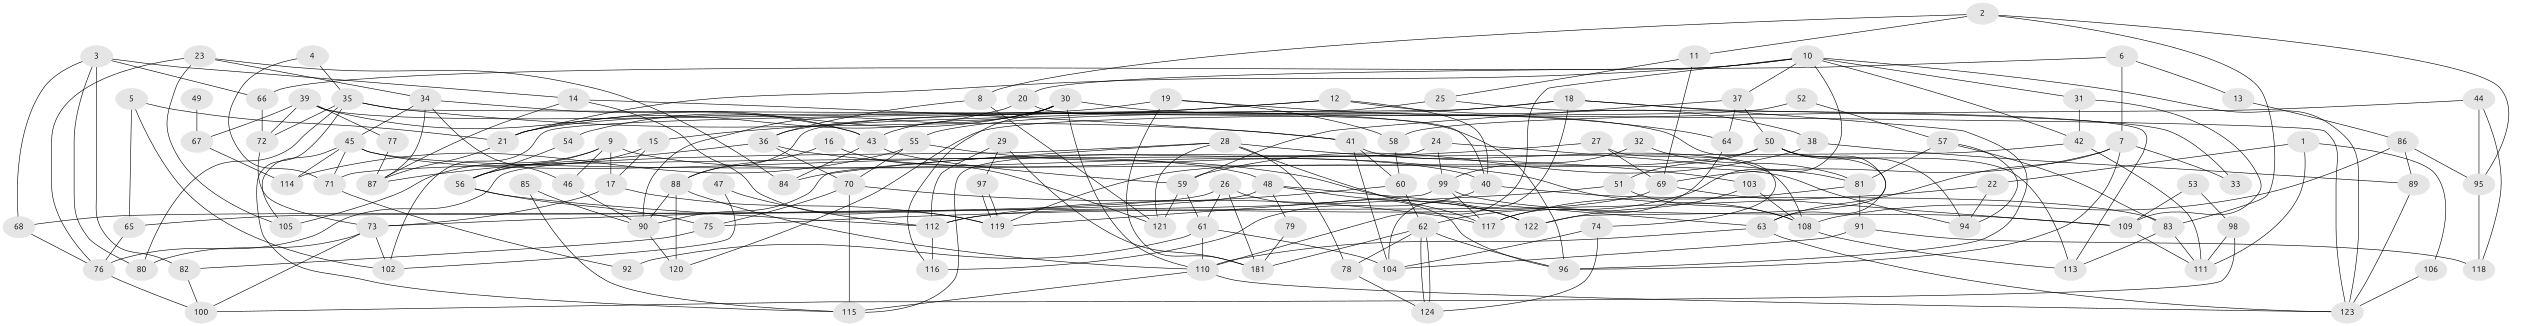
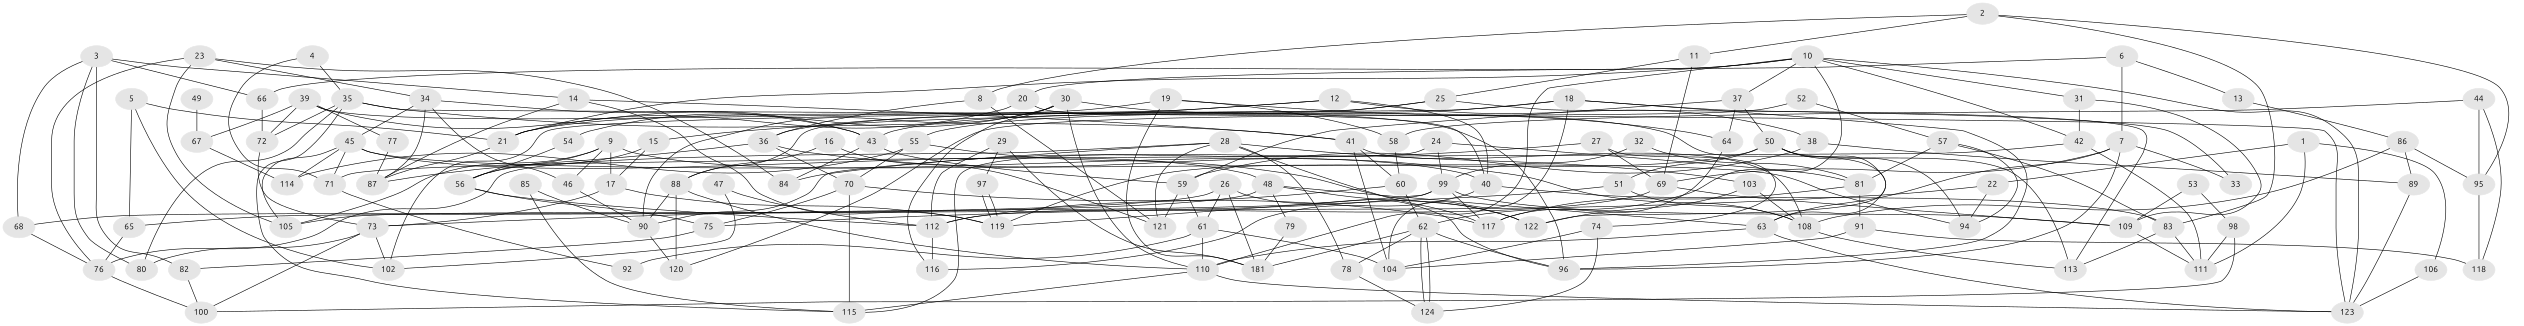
edge "30" -- "43": now "25" -- "43"
edge "99" -- "105": added
